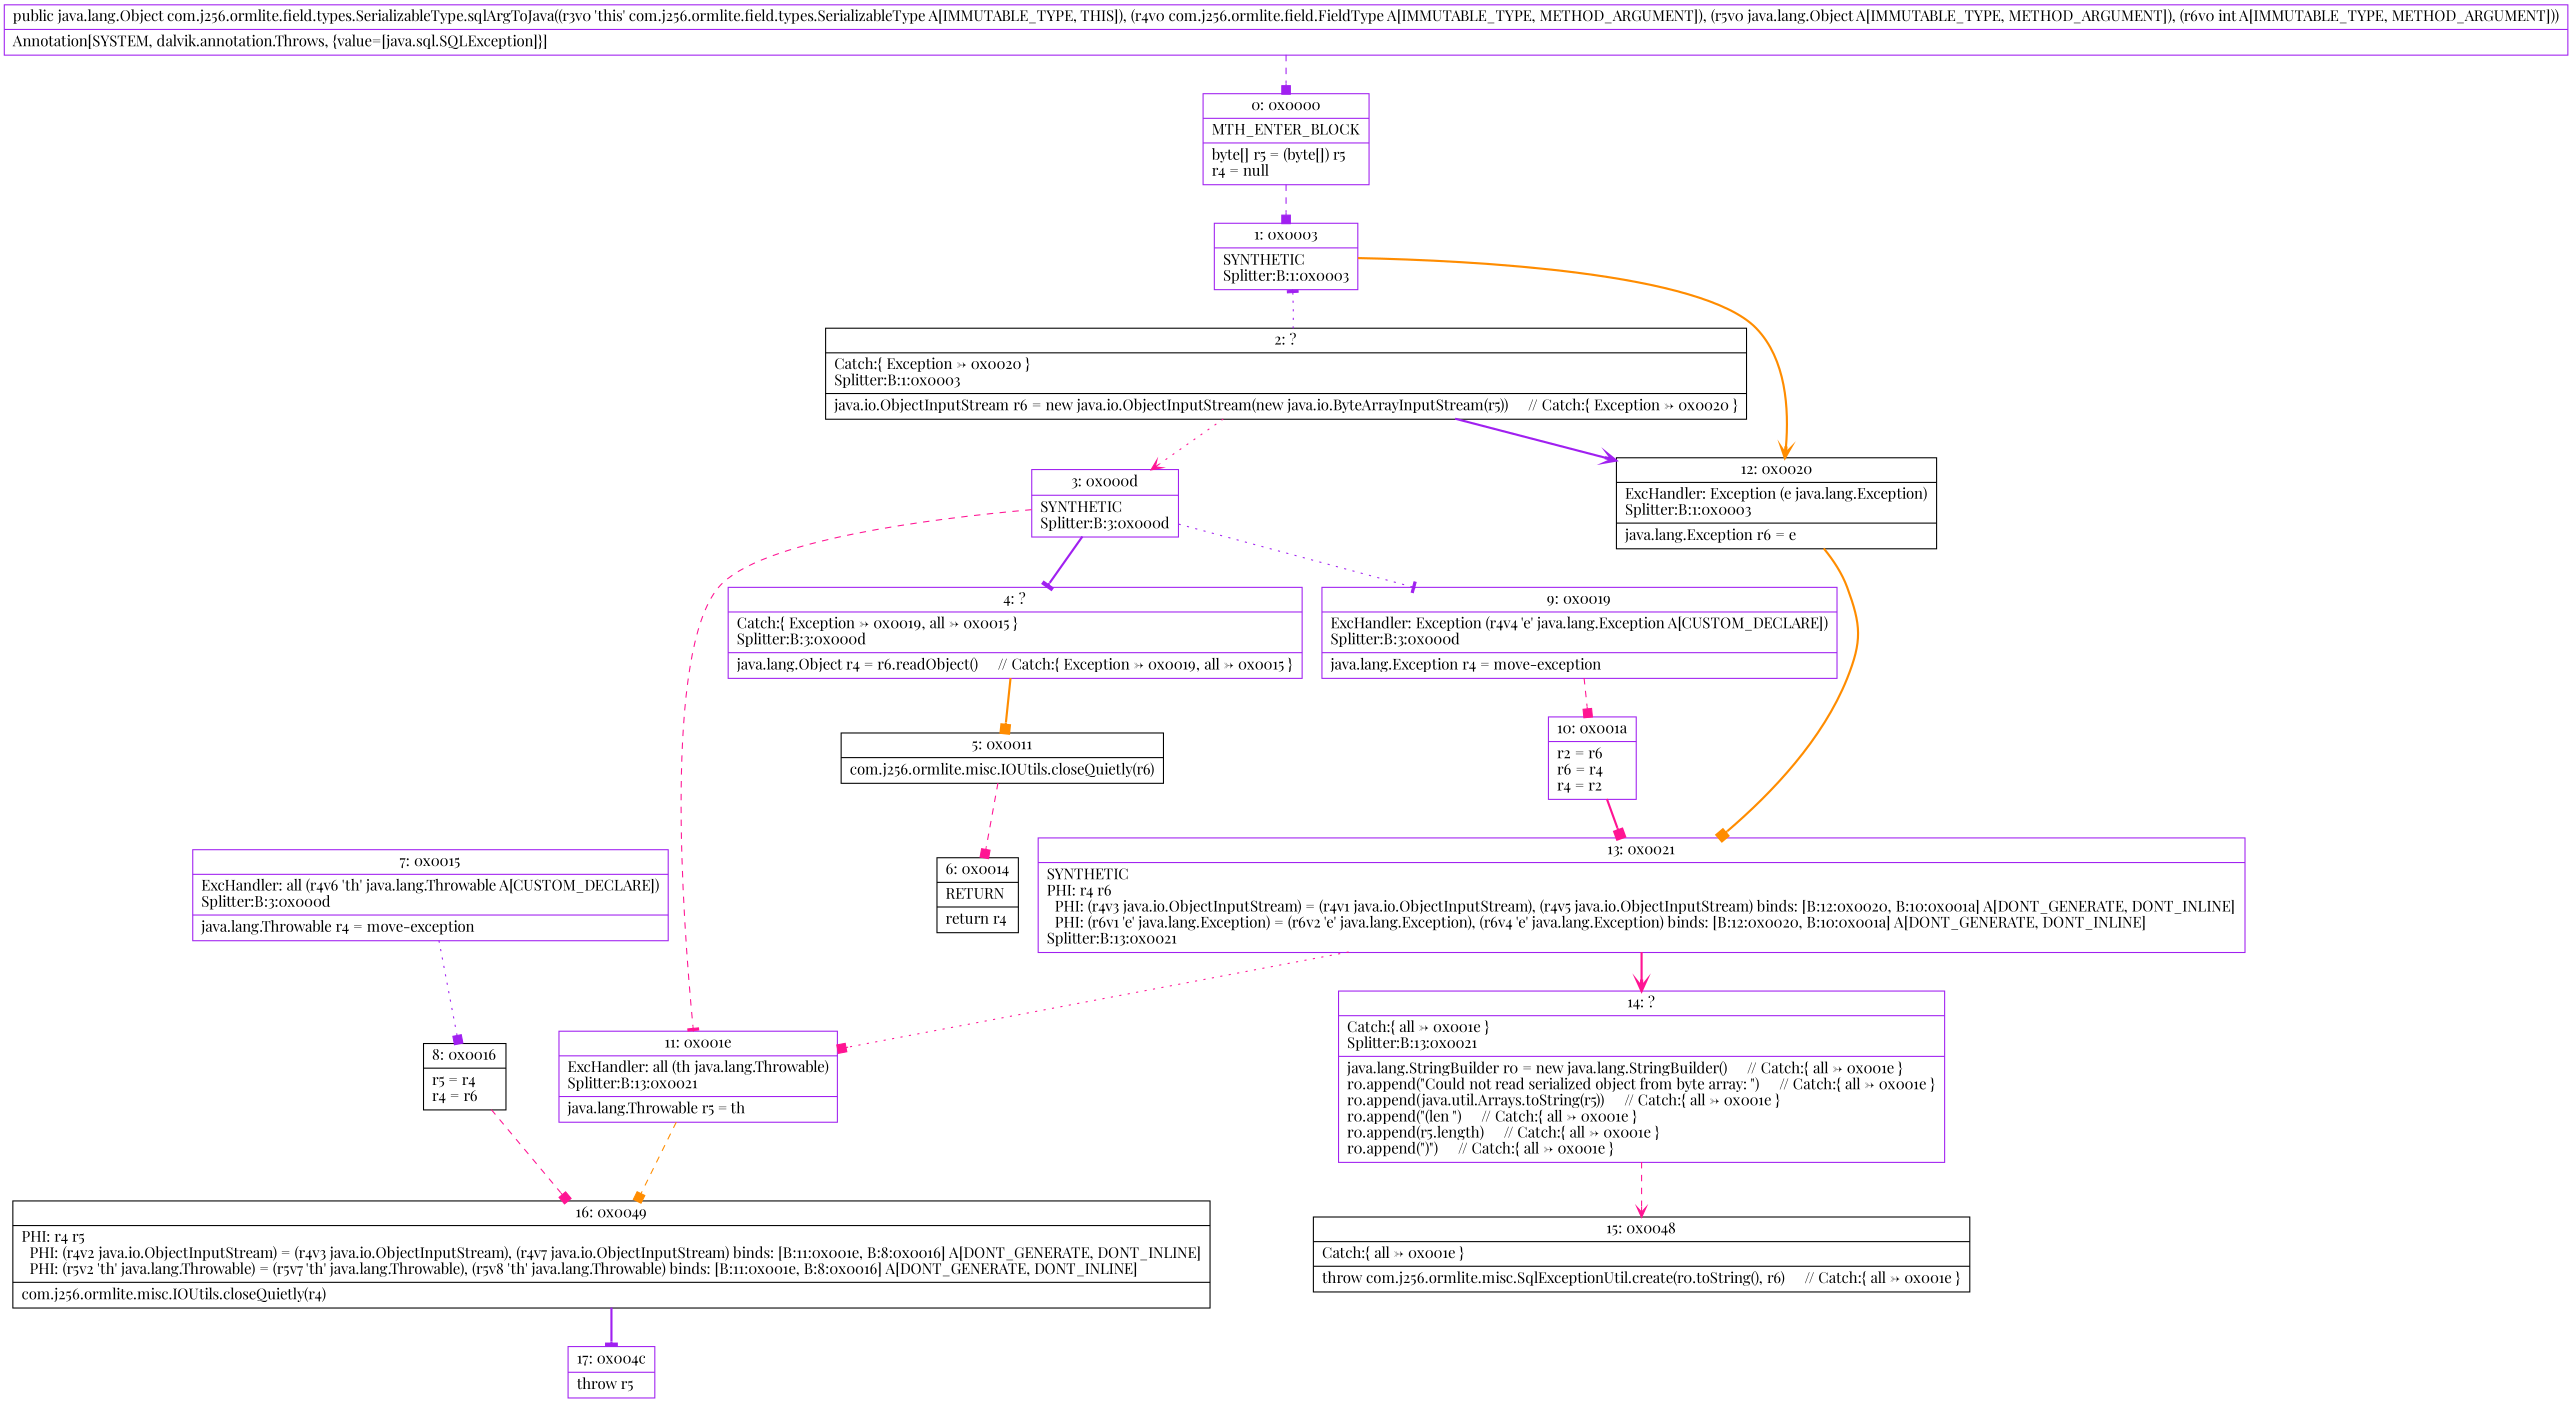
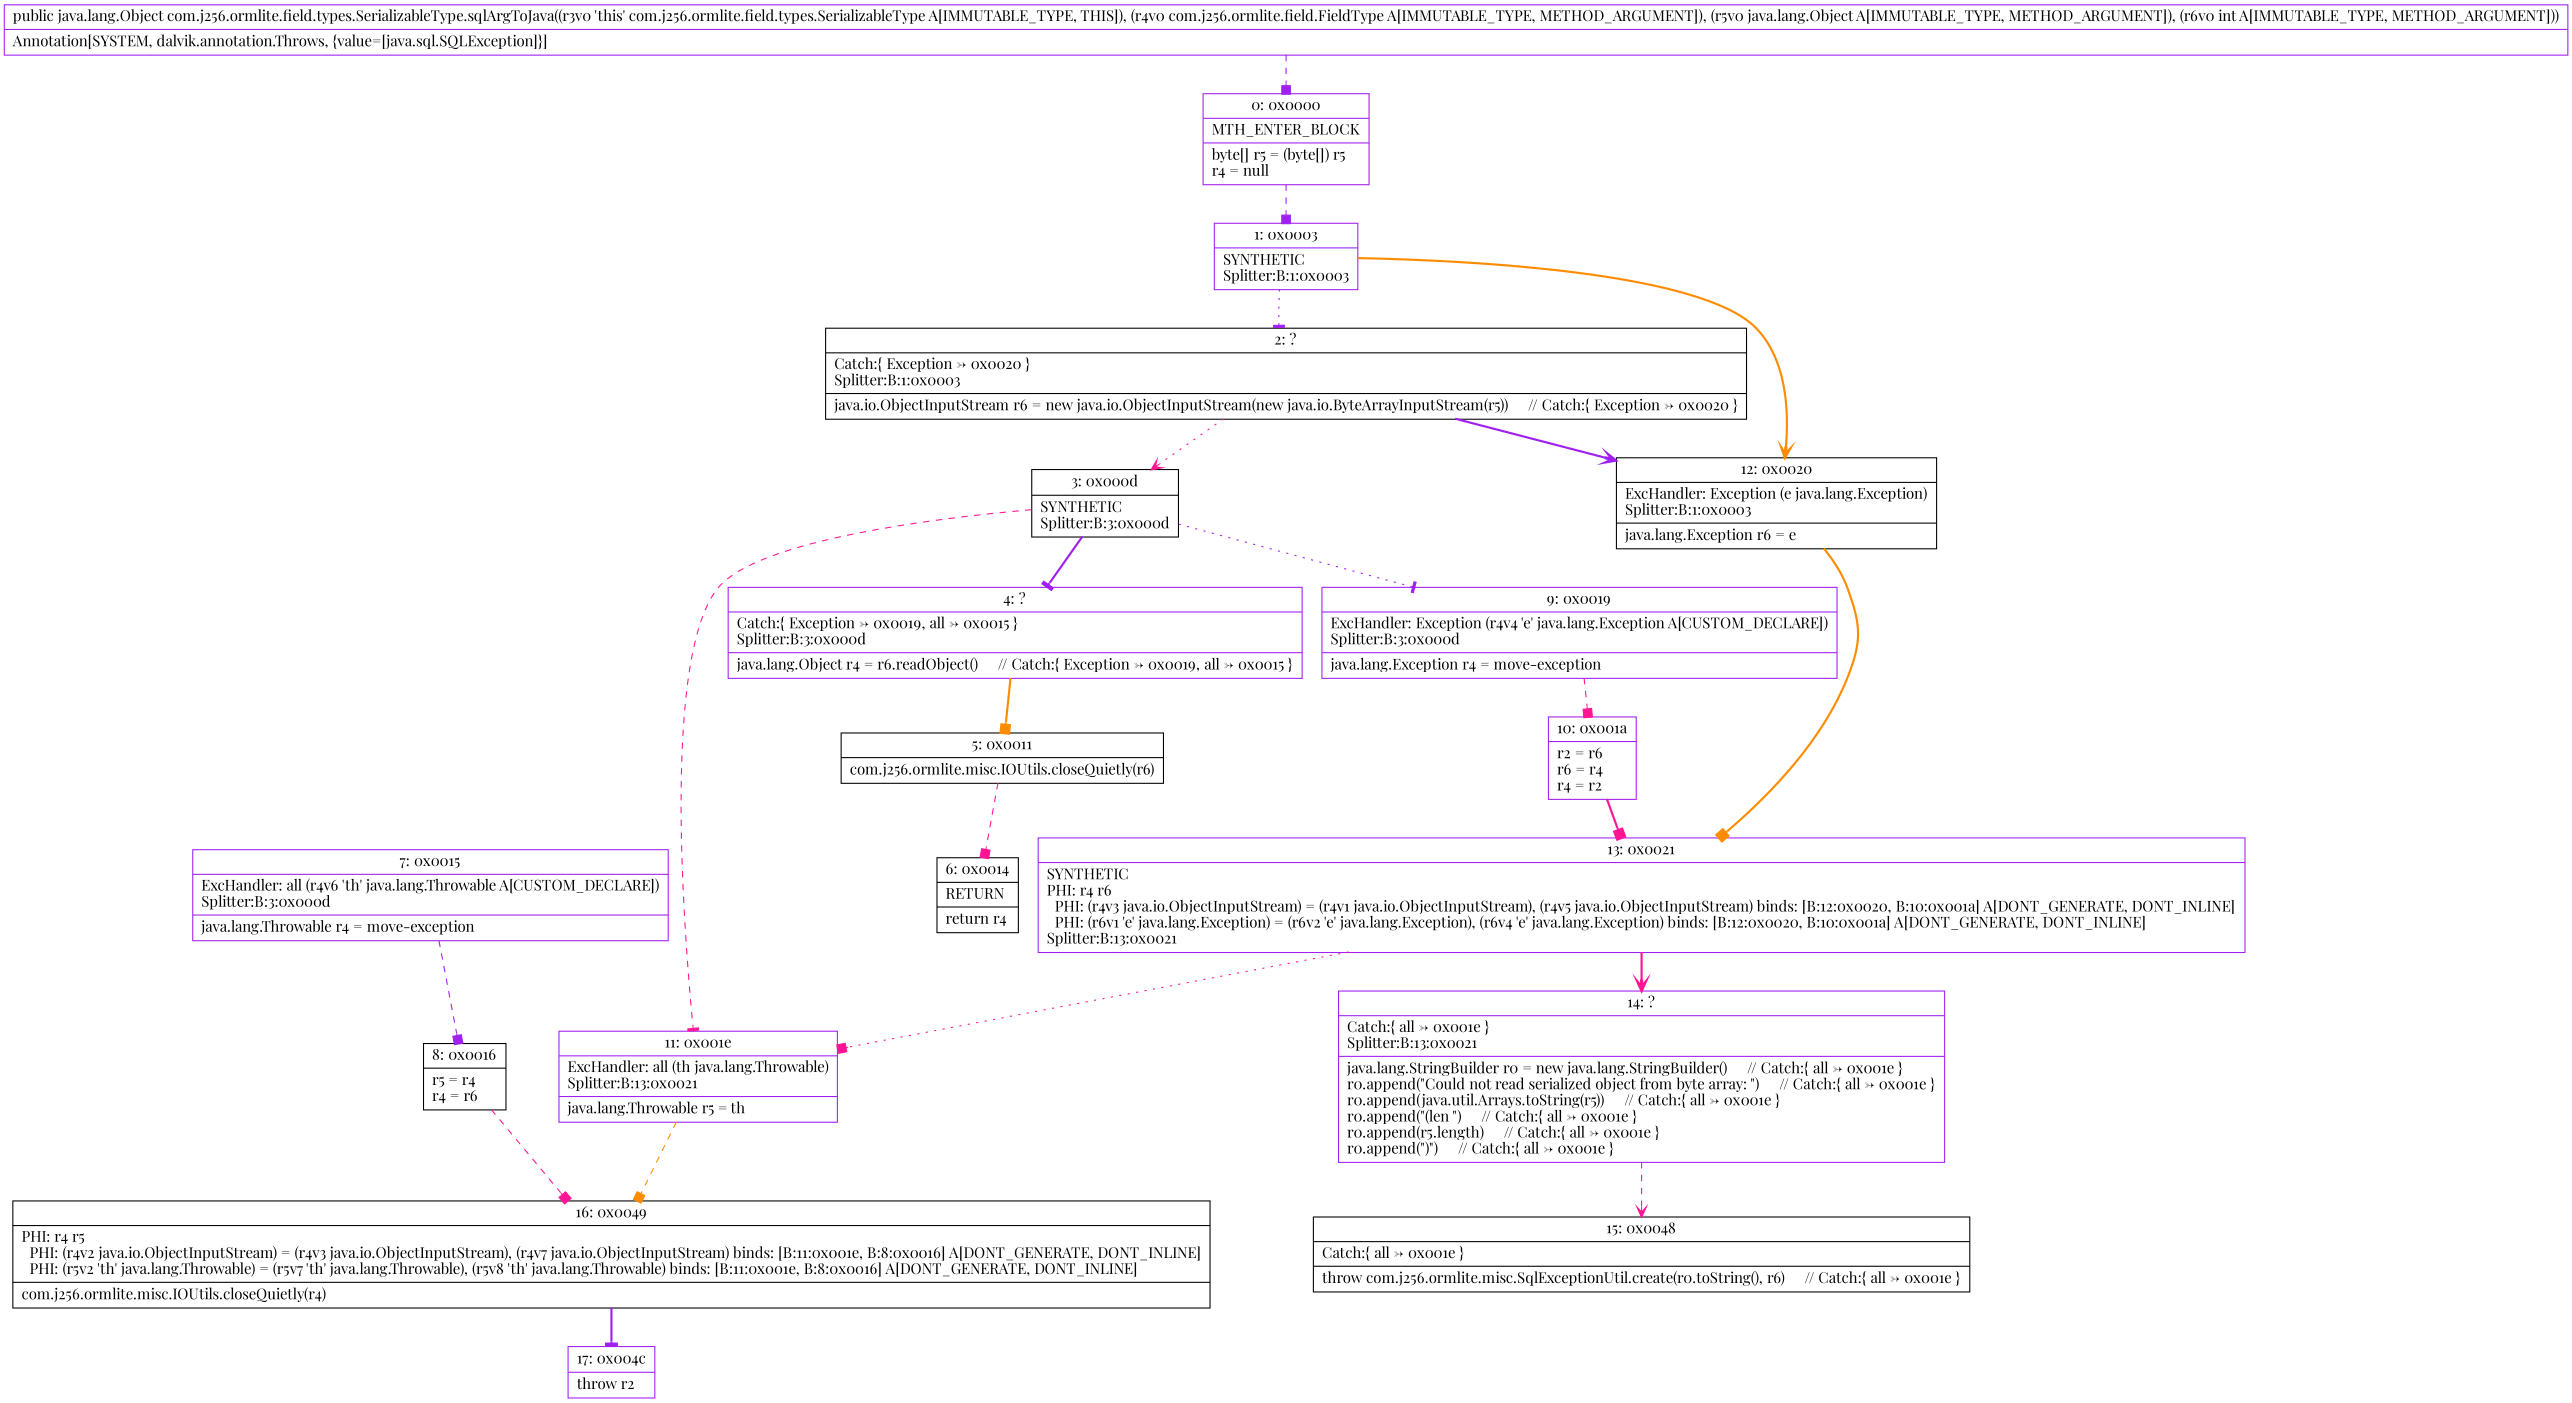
edge "2: ?" -> "1: 0x0003": reversed
node "3: 0x000d": color purple -> black
edge "7: 0x0015" -> "8: 0x0016": style dotted -> dashed
node "17: 0x004c": text "throw r5" -> "throw r2"
